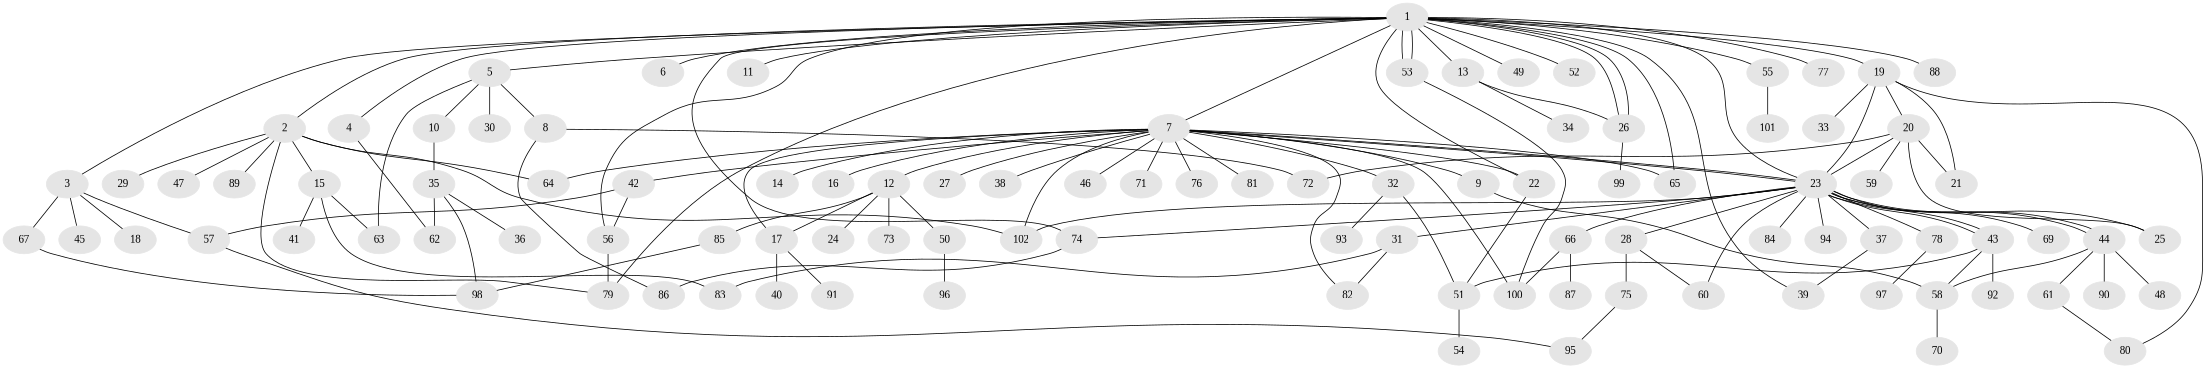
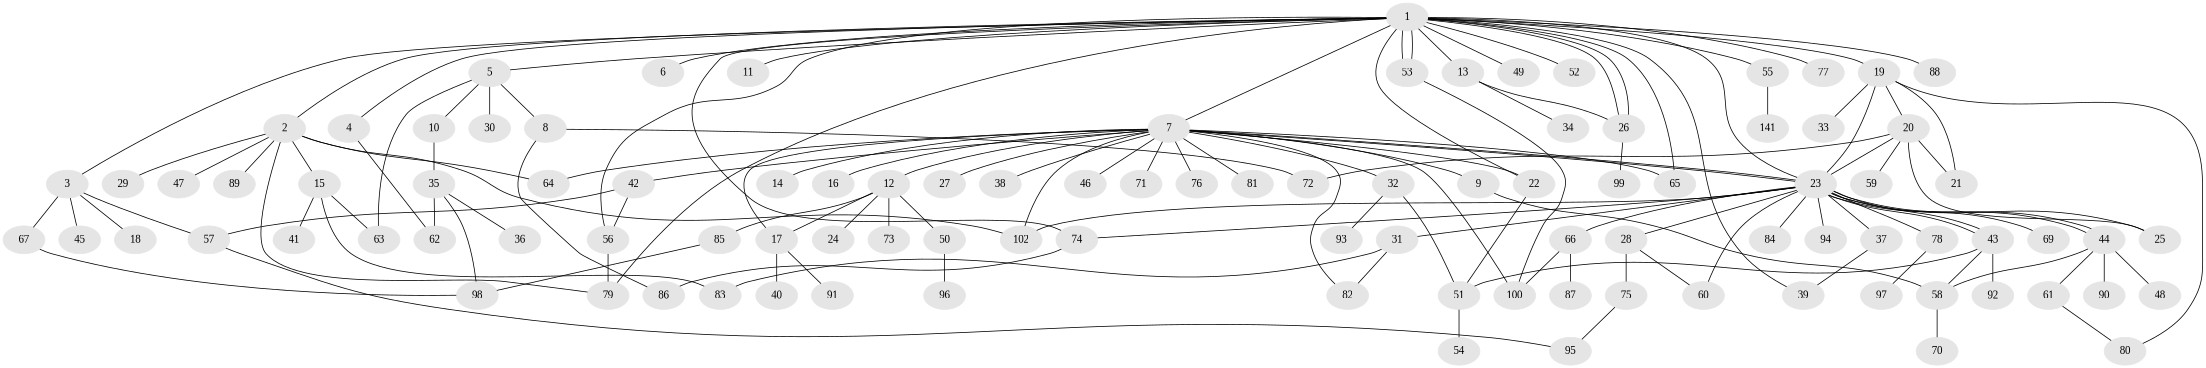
node "101": label "101" -> "141"
